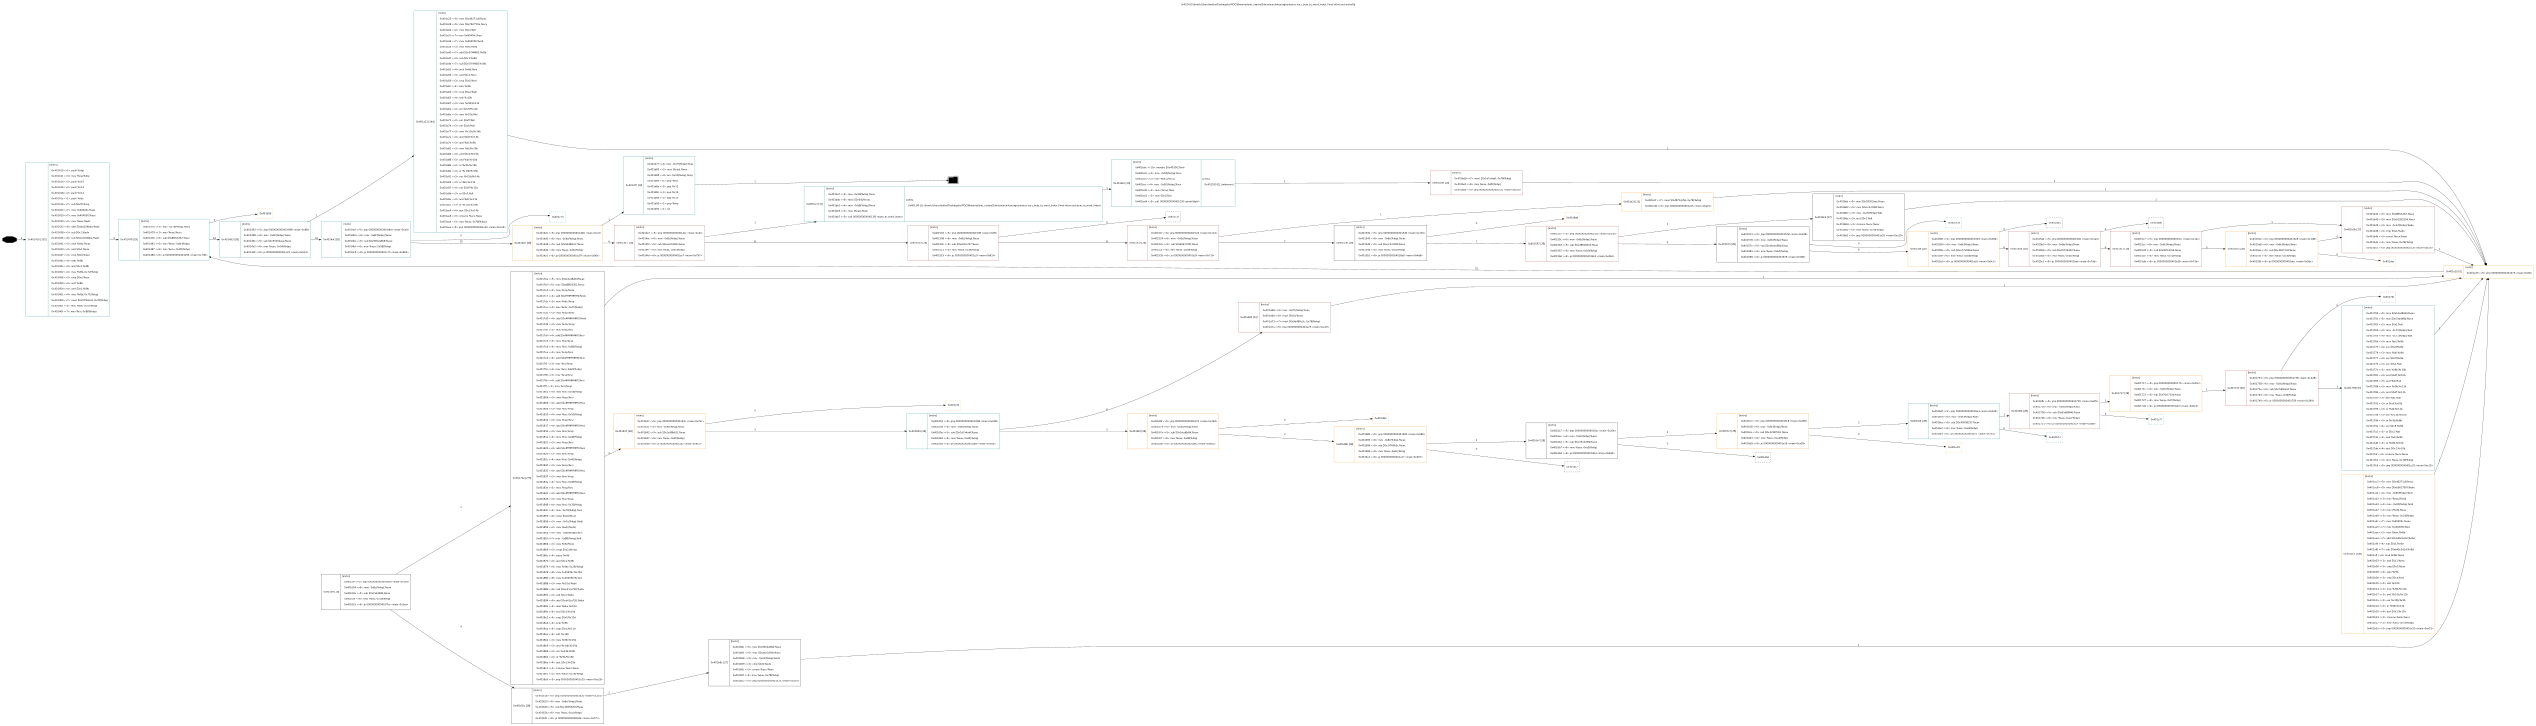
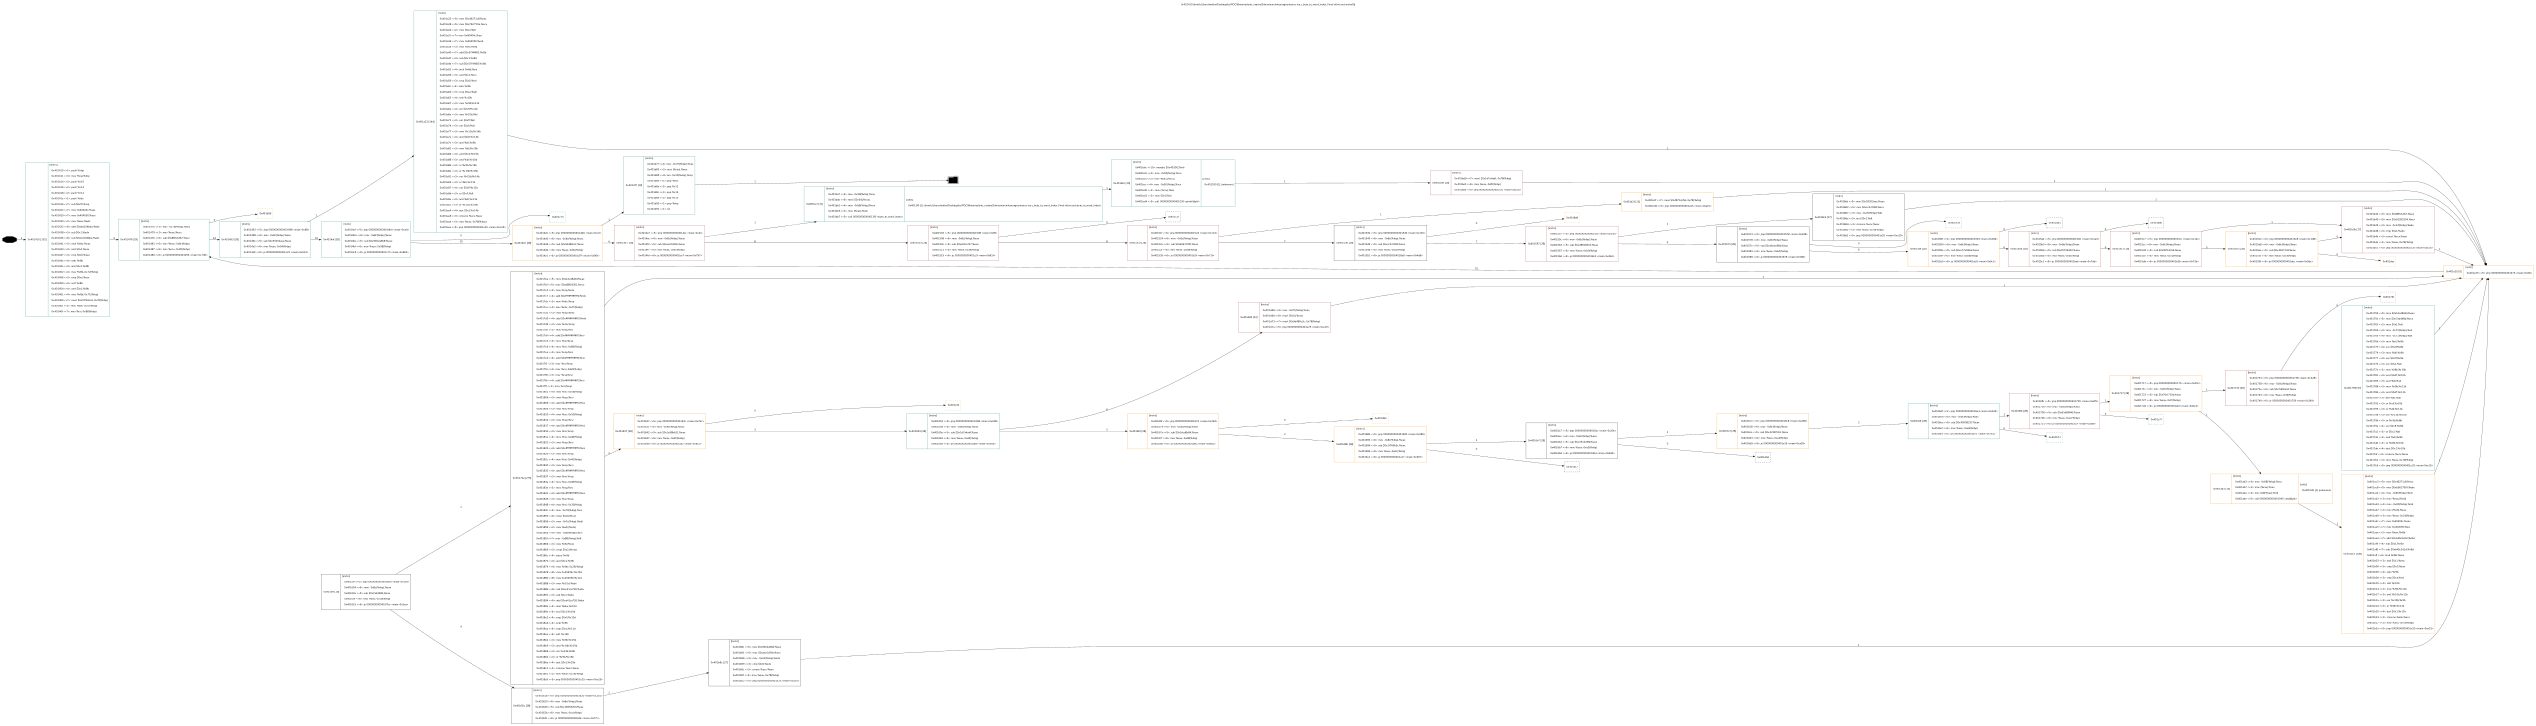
edge "0x401733 [28]" -> "0x401759 [97]": removed, label "1"
node "0x401e19": removed
node "0x401ab3 [16]": added
